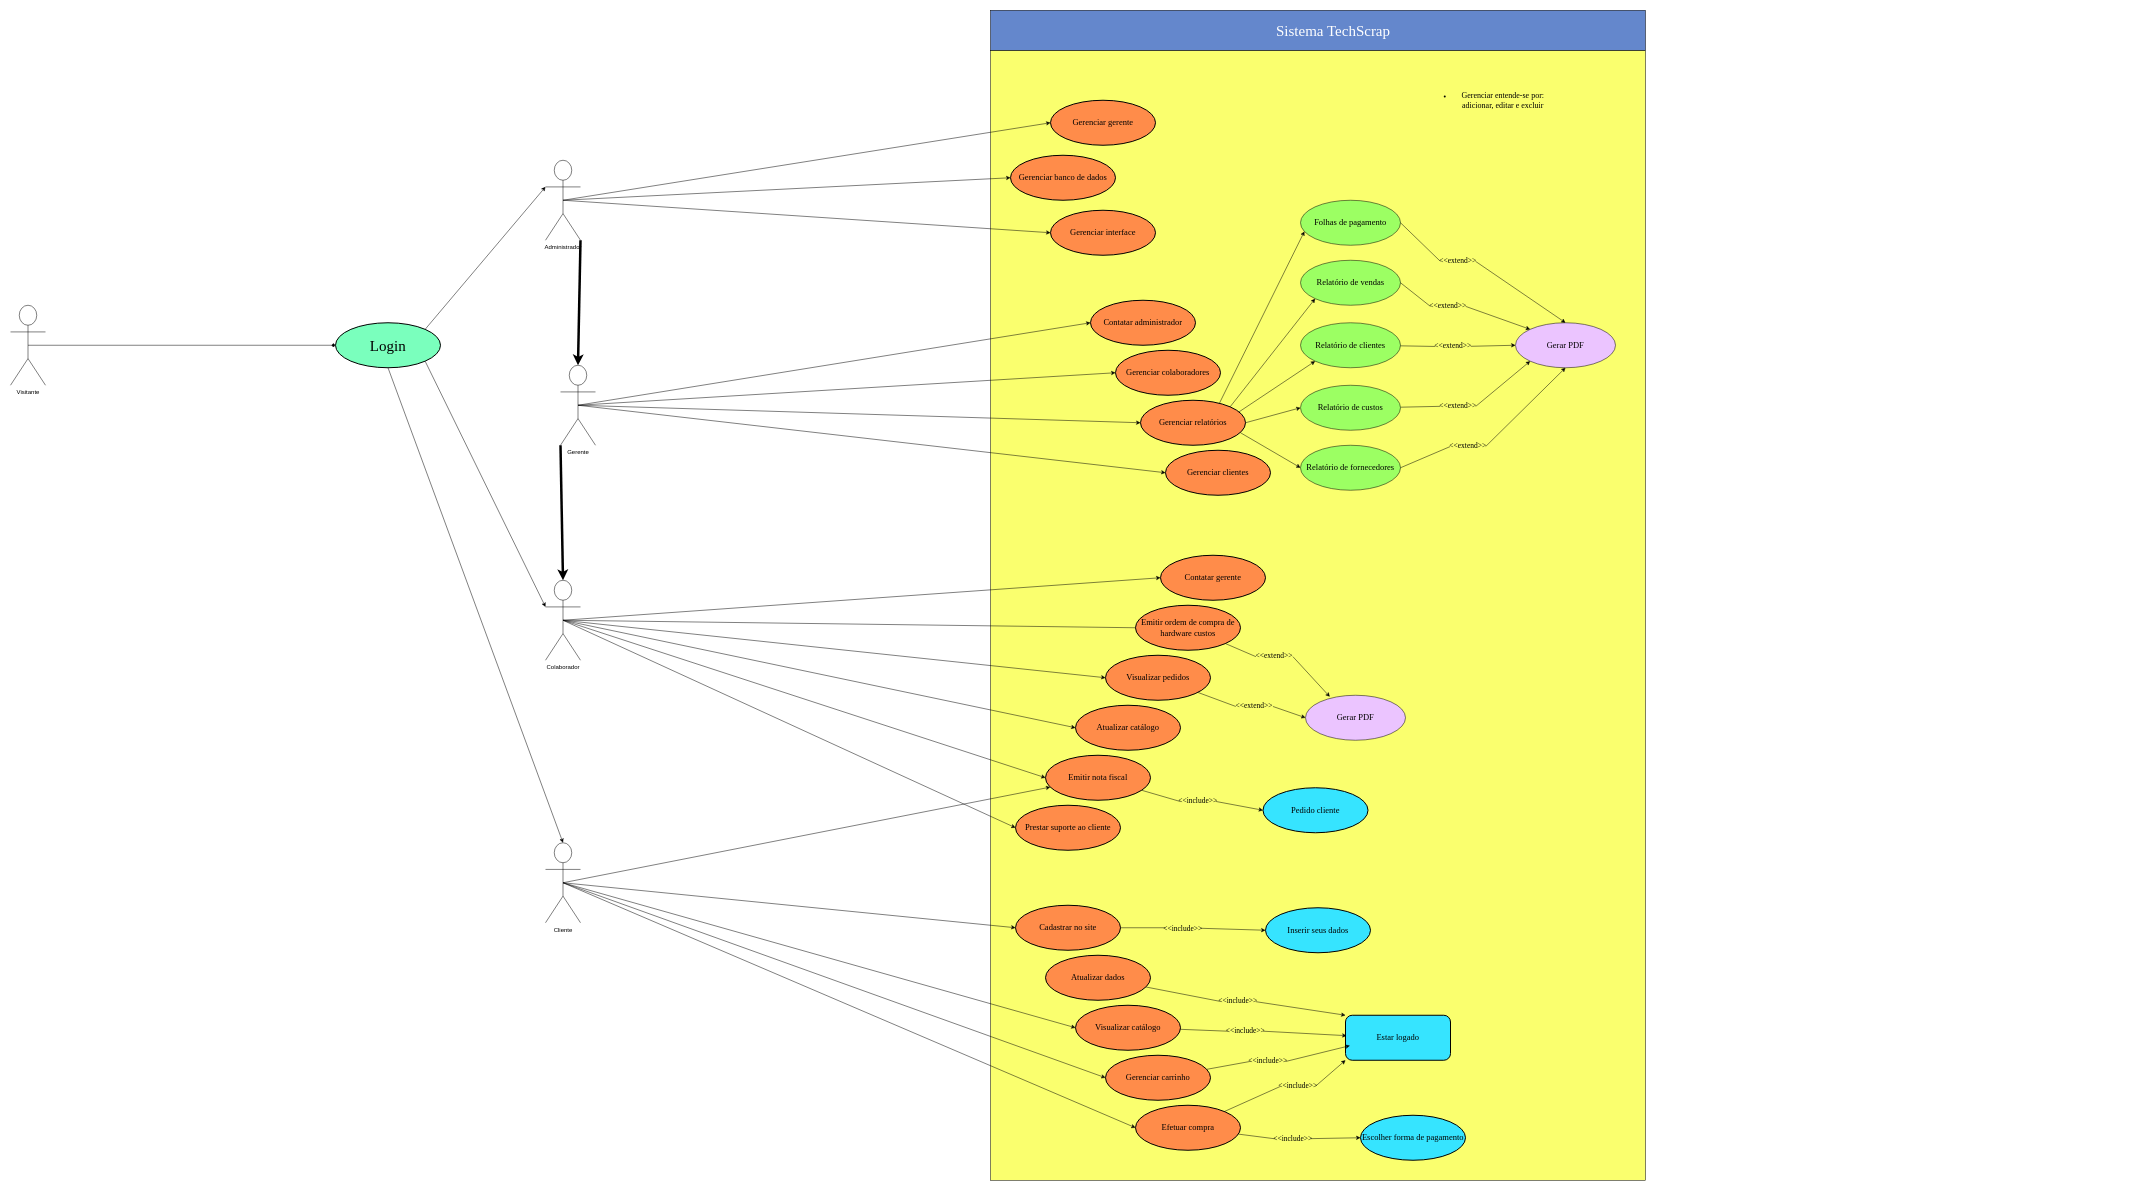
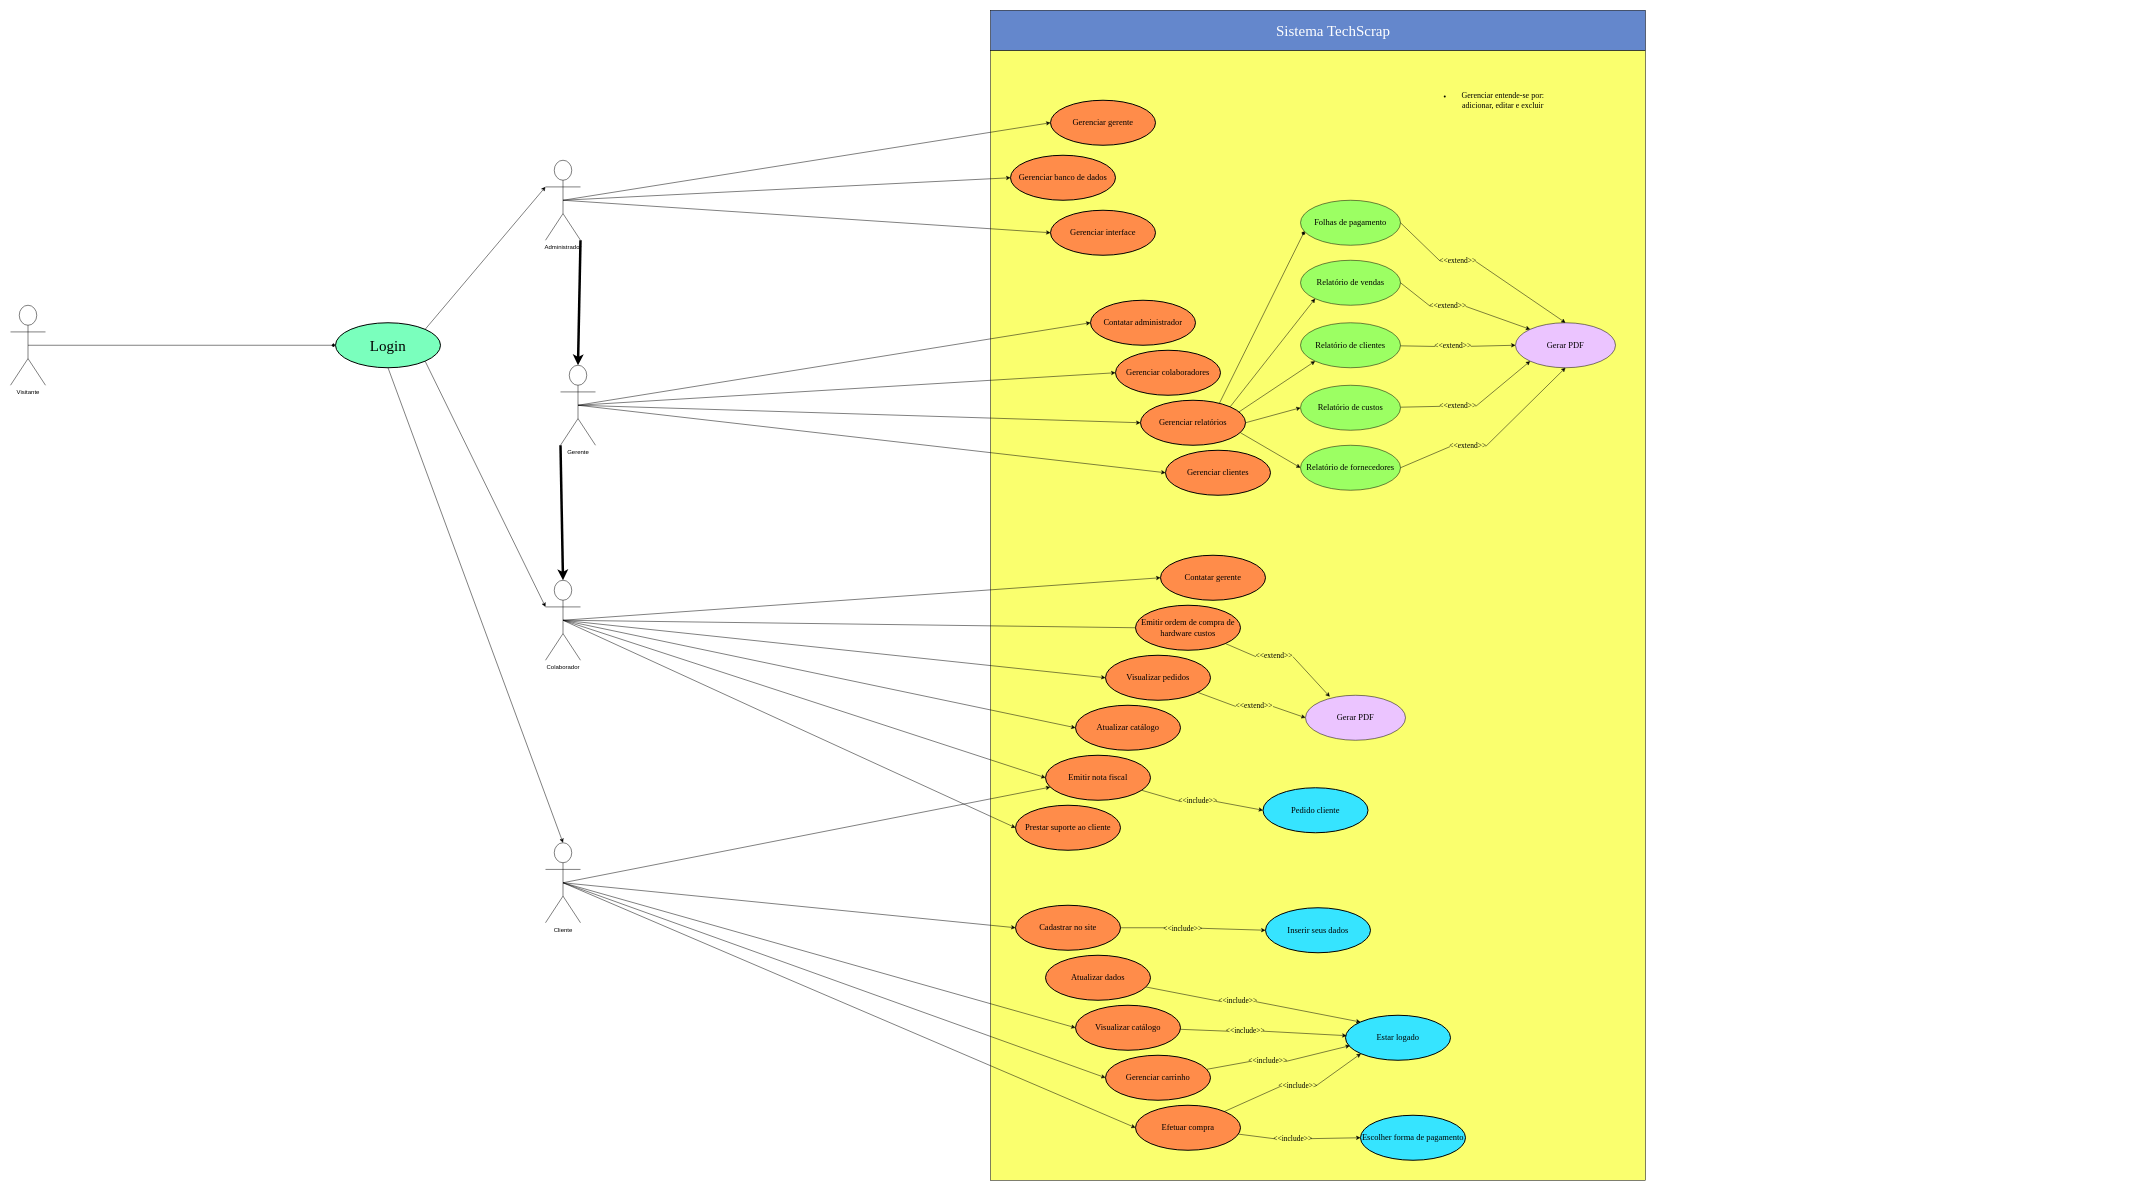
edge "Gerenciar relatórios" -> "Folhas de pagamento": arrowhead classic -> diamond
node "Estar logado": shape rounded rectangle -> ellipse
